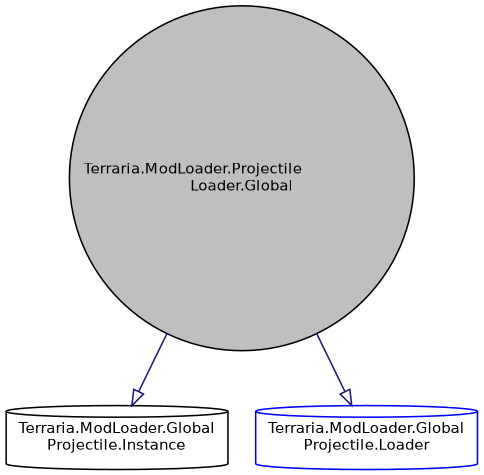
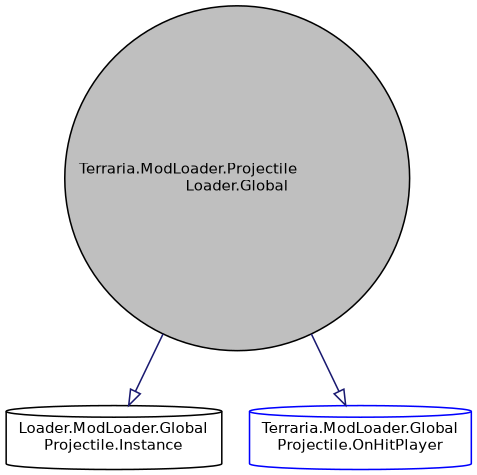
node "Terraria.ModLoader.Global Projectile.Instance": label "Terraria.ModLoader.Global Projectile.Instance" -> "Loader.ModLoader.Global Projectile.Instance"
node "Terraria.ModLoader.Global Projectile.Loader": label "Terraria.ModLoader.Global Projectile.Loader" -> "Terraria.ModLoader.Global Projectile.OnHitPlayer"
